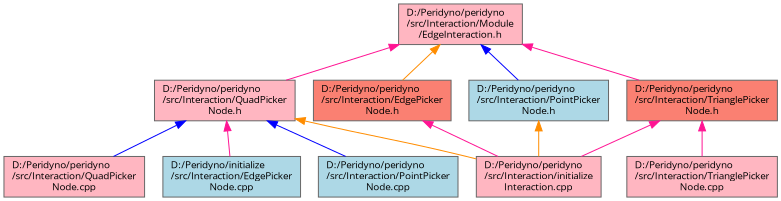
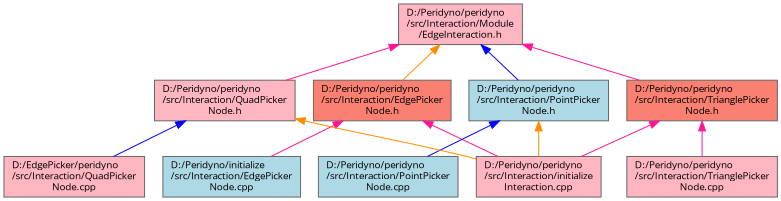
edge "D:/Peridyno/peridyno /src/Interaction/PointPicker Node.cpp" -> "D:/Peridyno/peridyno /src/Interaction/QuadPicker Node.h": now "D:/Peridyno/peridyno /src/Interaction/PointPicker Node.cpp" -> "D:/Peridyno/peridyno /src/Interaction/PointPicker Node.h"
edge "D:/Peridyno/initialize /src/Interaction/EdgePicker Node.cpp" -> "D:/Peridyno/peridyno /src/Interaction/QuadPicker Node.h": now "D:/Peridyno/initialize /src/Interaction/EdgePicker Node.cpp" -> "D:/Peridyno/peridyno /src/Interaction/EdgePicker Node.h"
node "D:/Peridyno/peridyno /src/Interaction/QuadPicker Node.cpp": label "D:/Peridyno/peridyno /src/Interaction/QuadPicker Node.cpp" -> "D:/EdgePicker/peridyno /src/Interaction/QuadPicker Node.cpp"
